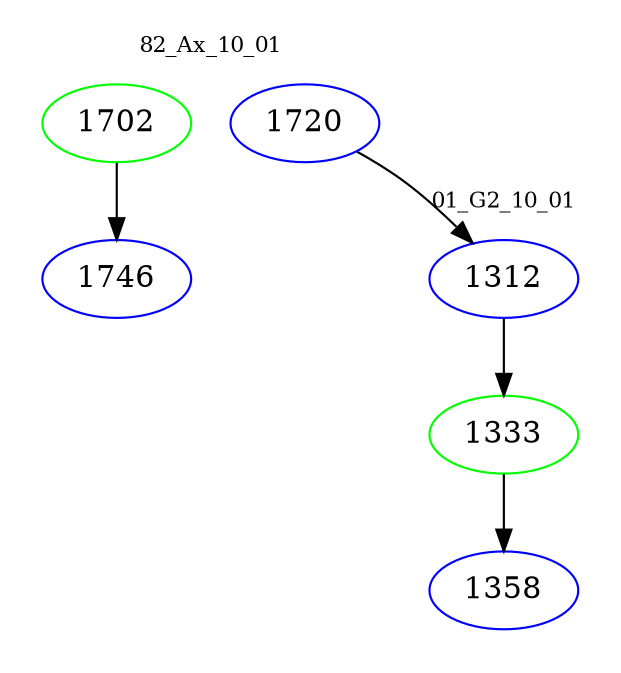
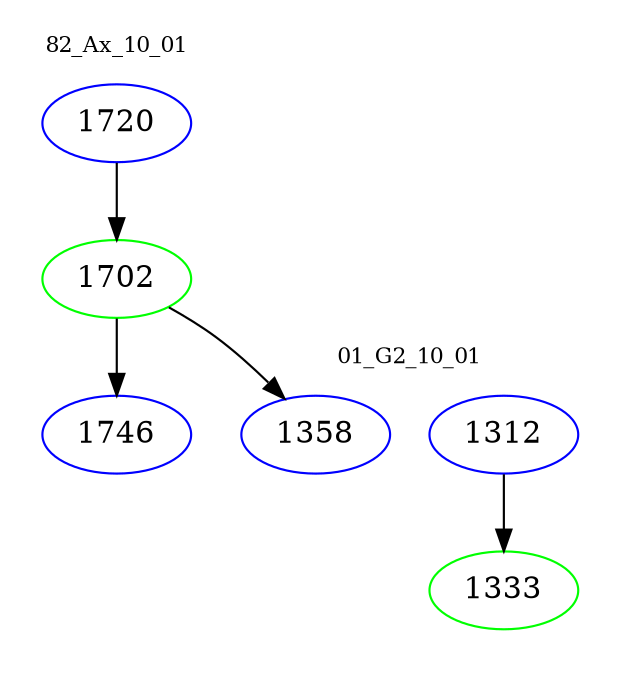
edge "1720" -> "1312": now "1720" -> "1702"
edge "1333" -> "1358": now "1702" -> "1358"
